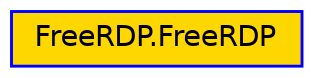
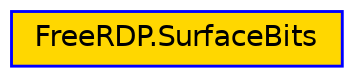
node "FreeRDP.FreeRDP": label "FreeRDP.FreeRDP" -> "FreeRDP.SurfaceBits"
